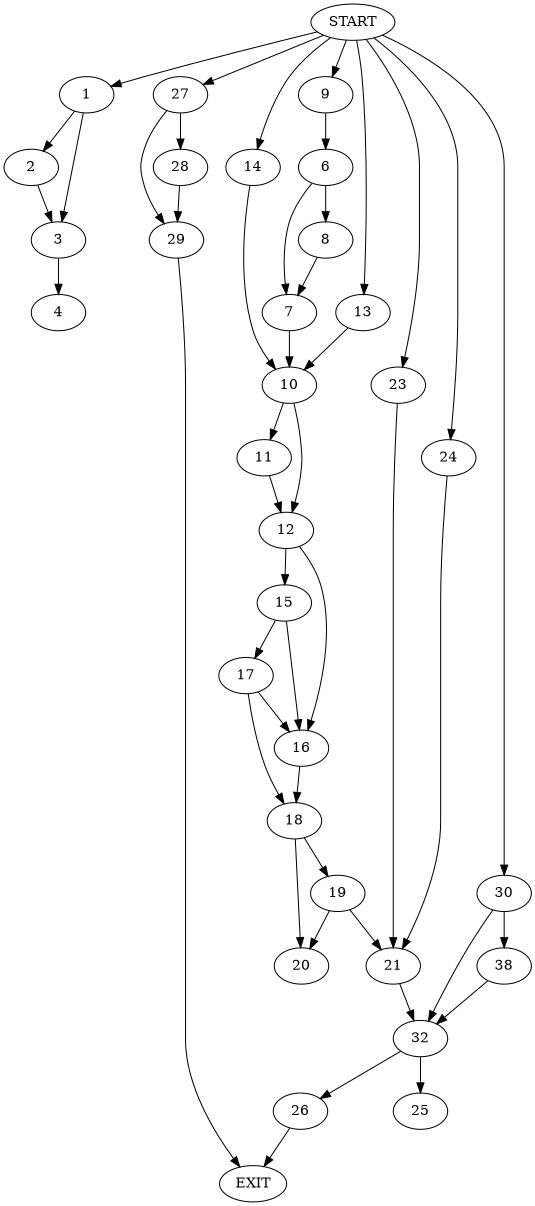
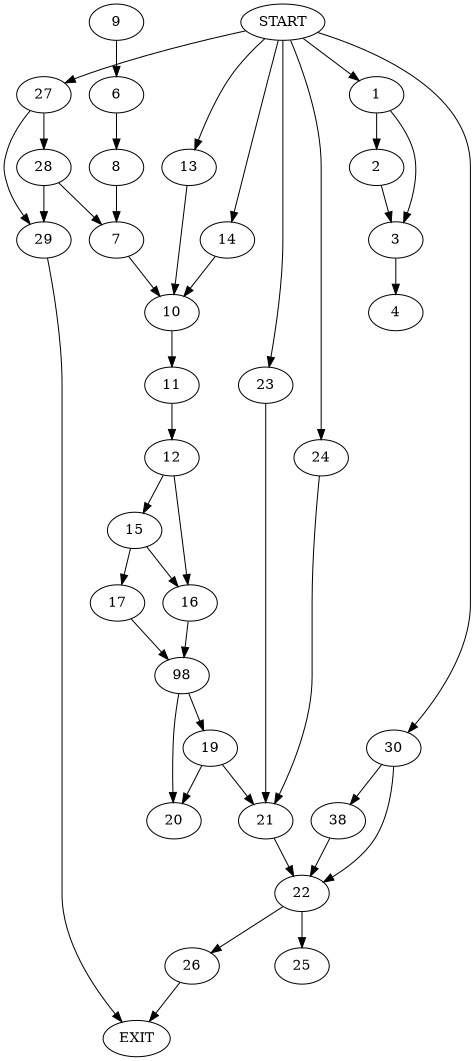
edge "START" -> "9": removed
edge "6" -> "7": now "28" -> "7"
edge "10" -> "12": removed
edge "17" -> "16": removed
node "18": label "18" -> "98"
node "32": label "32" -> "22"
